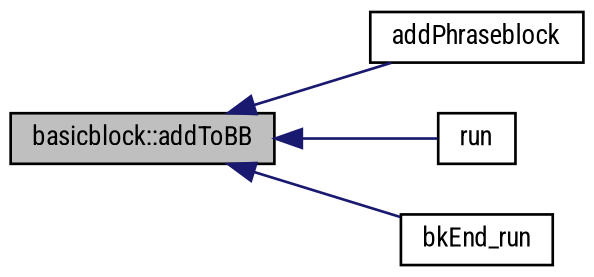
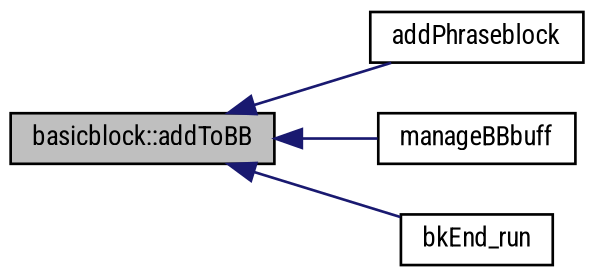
node "run": label "run" -> "manageBBbuff"
